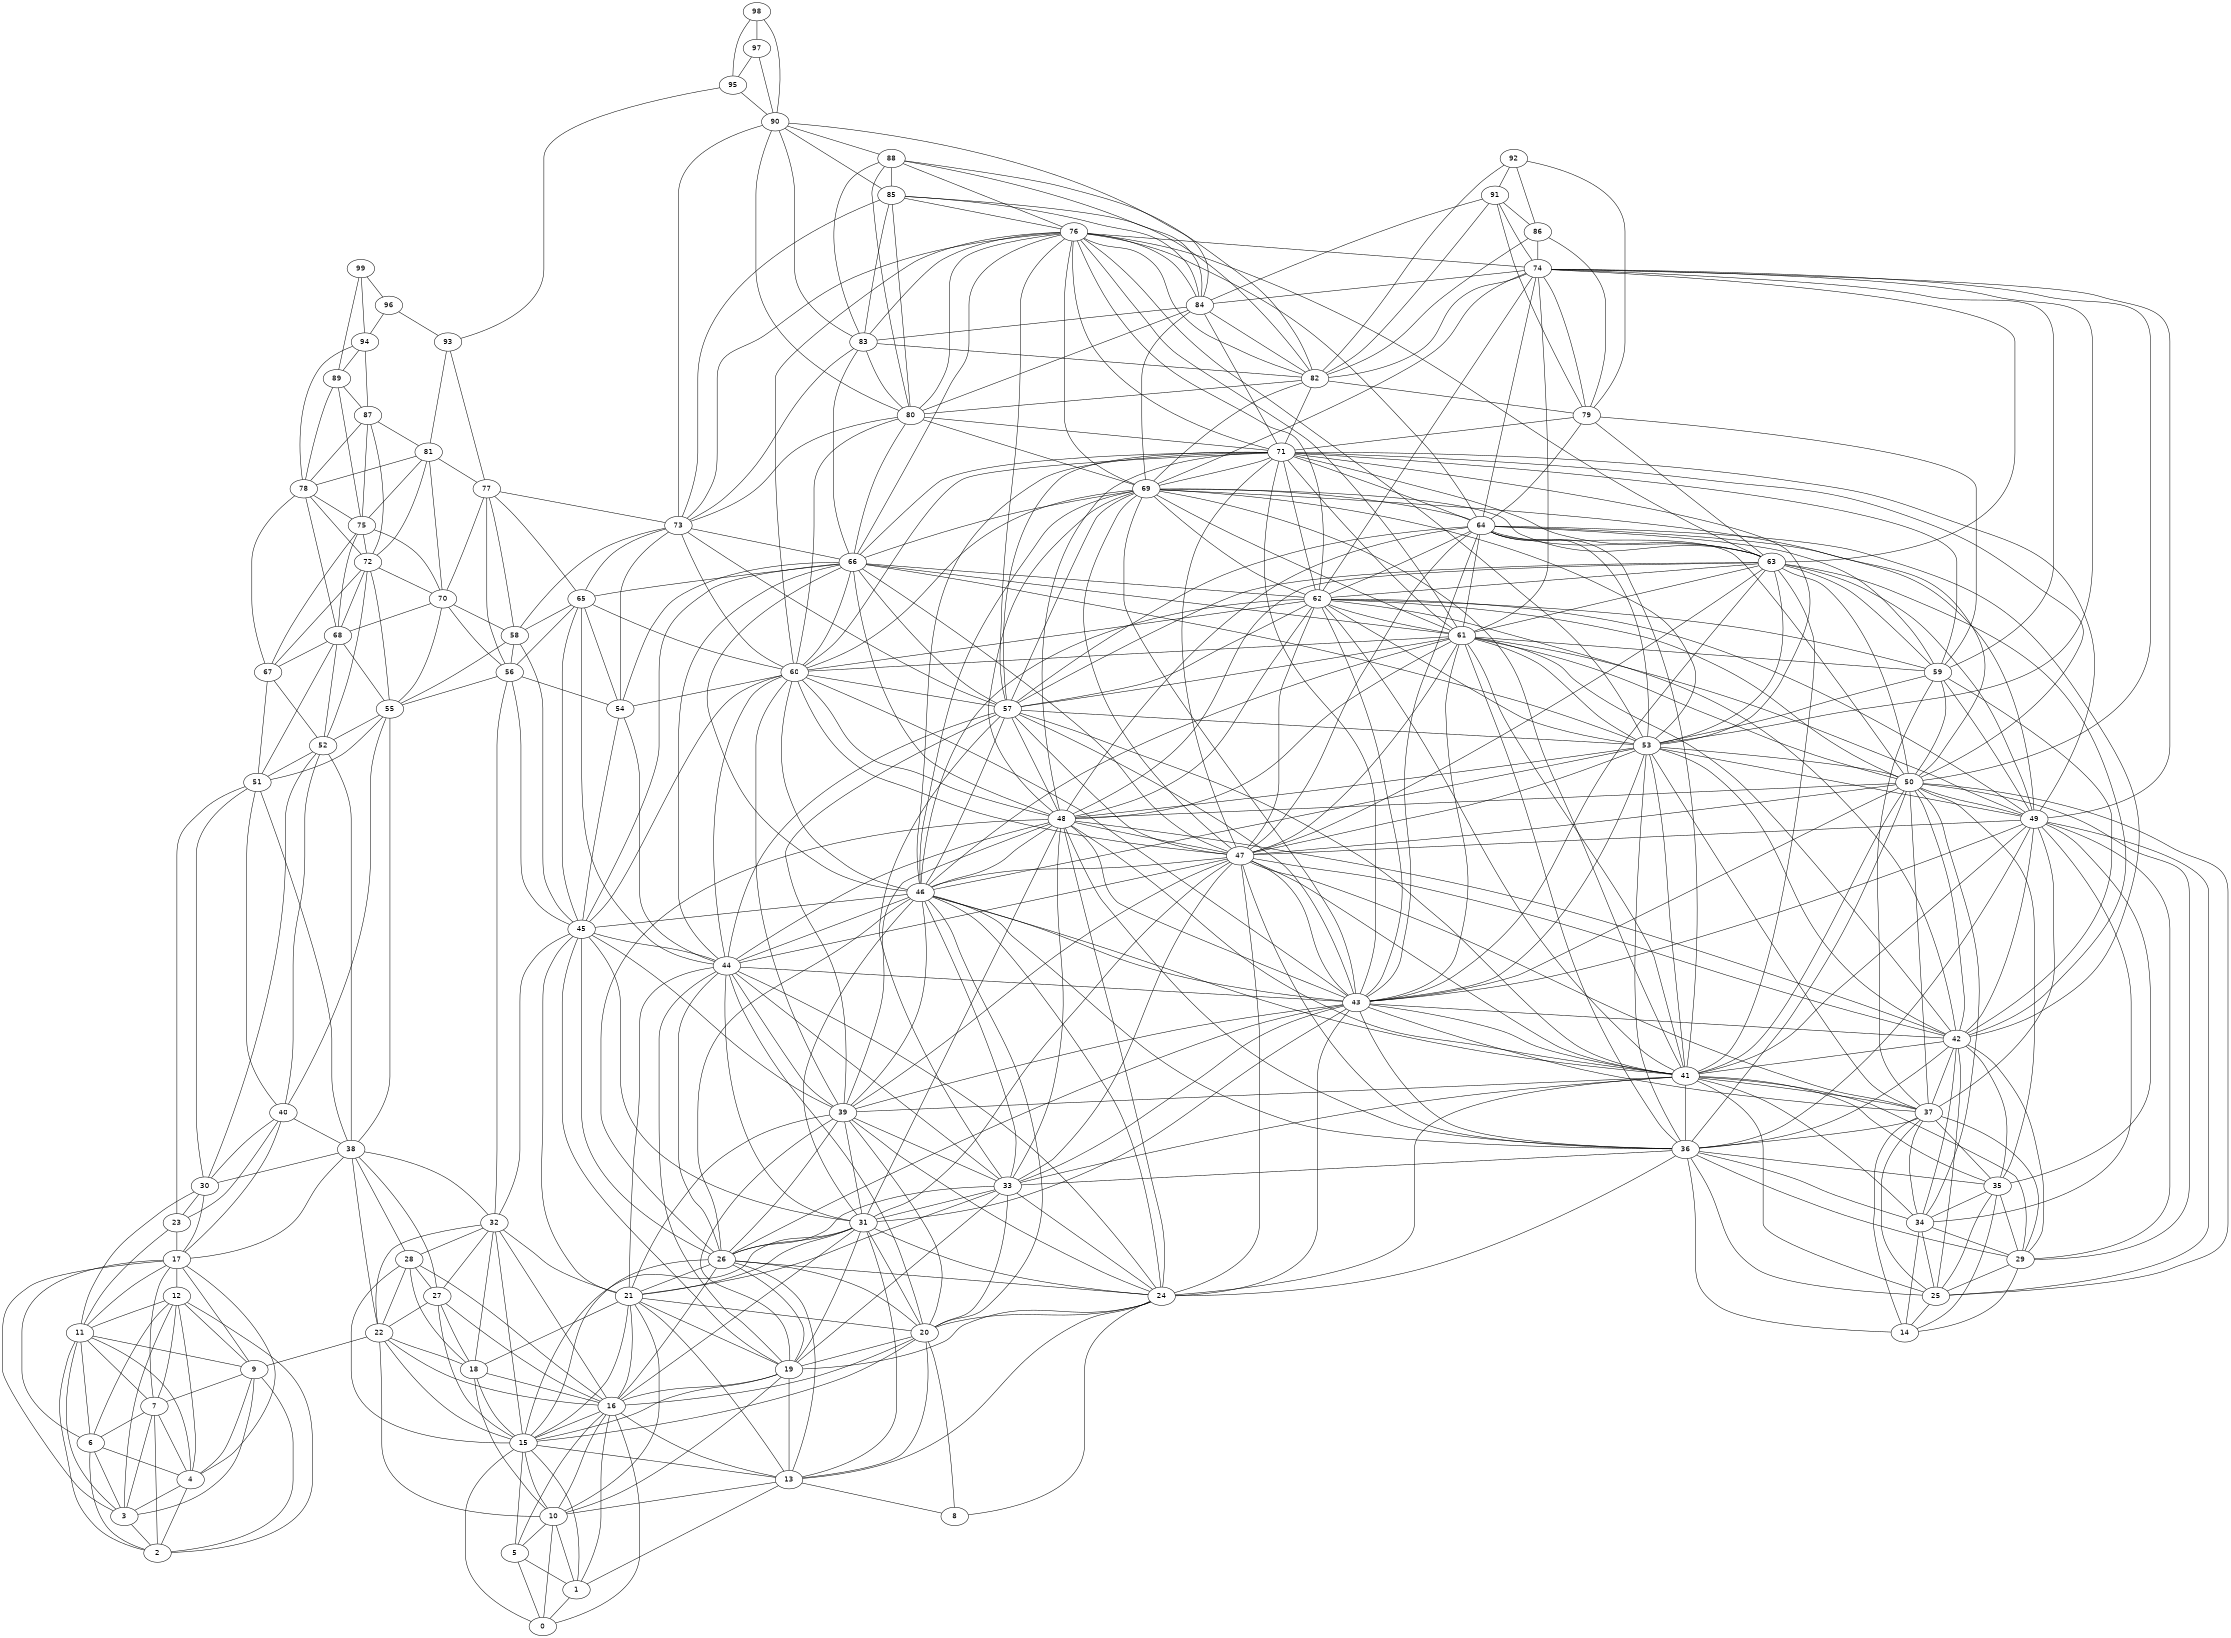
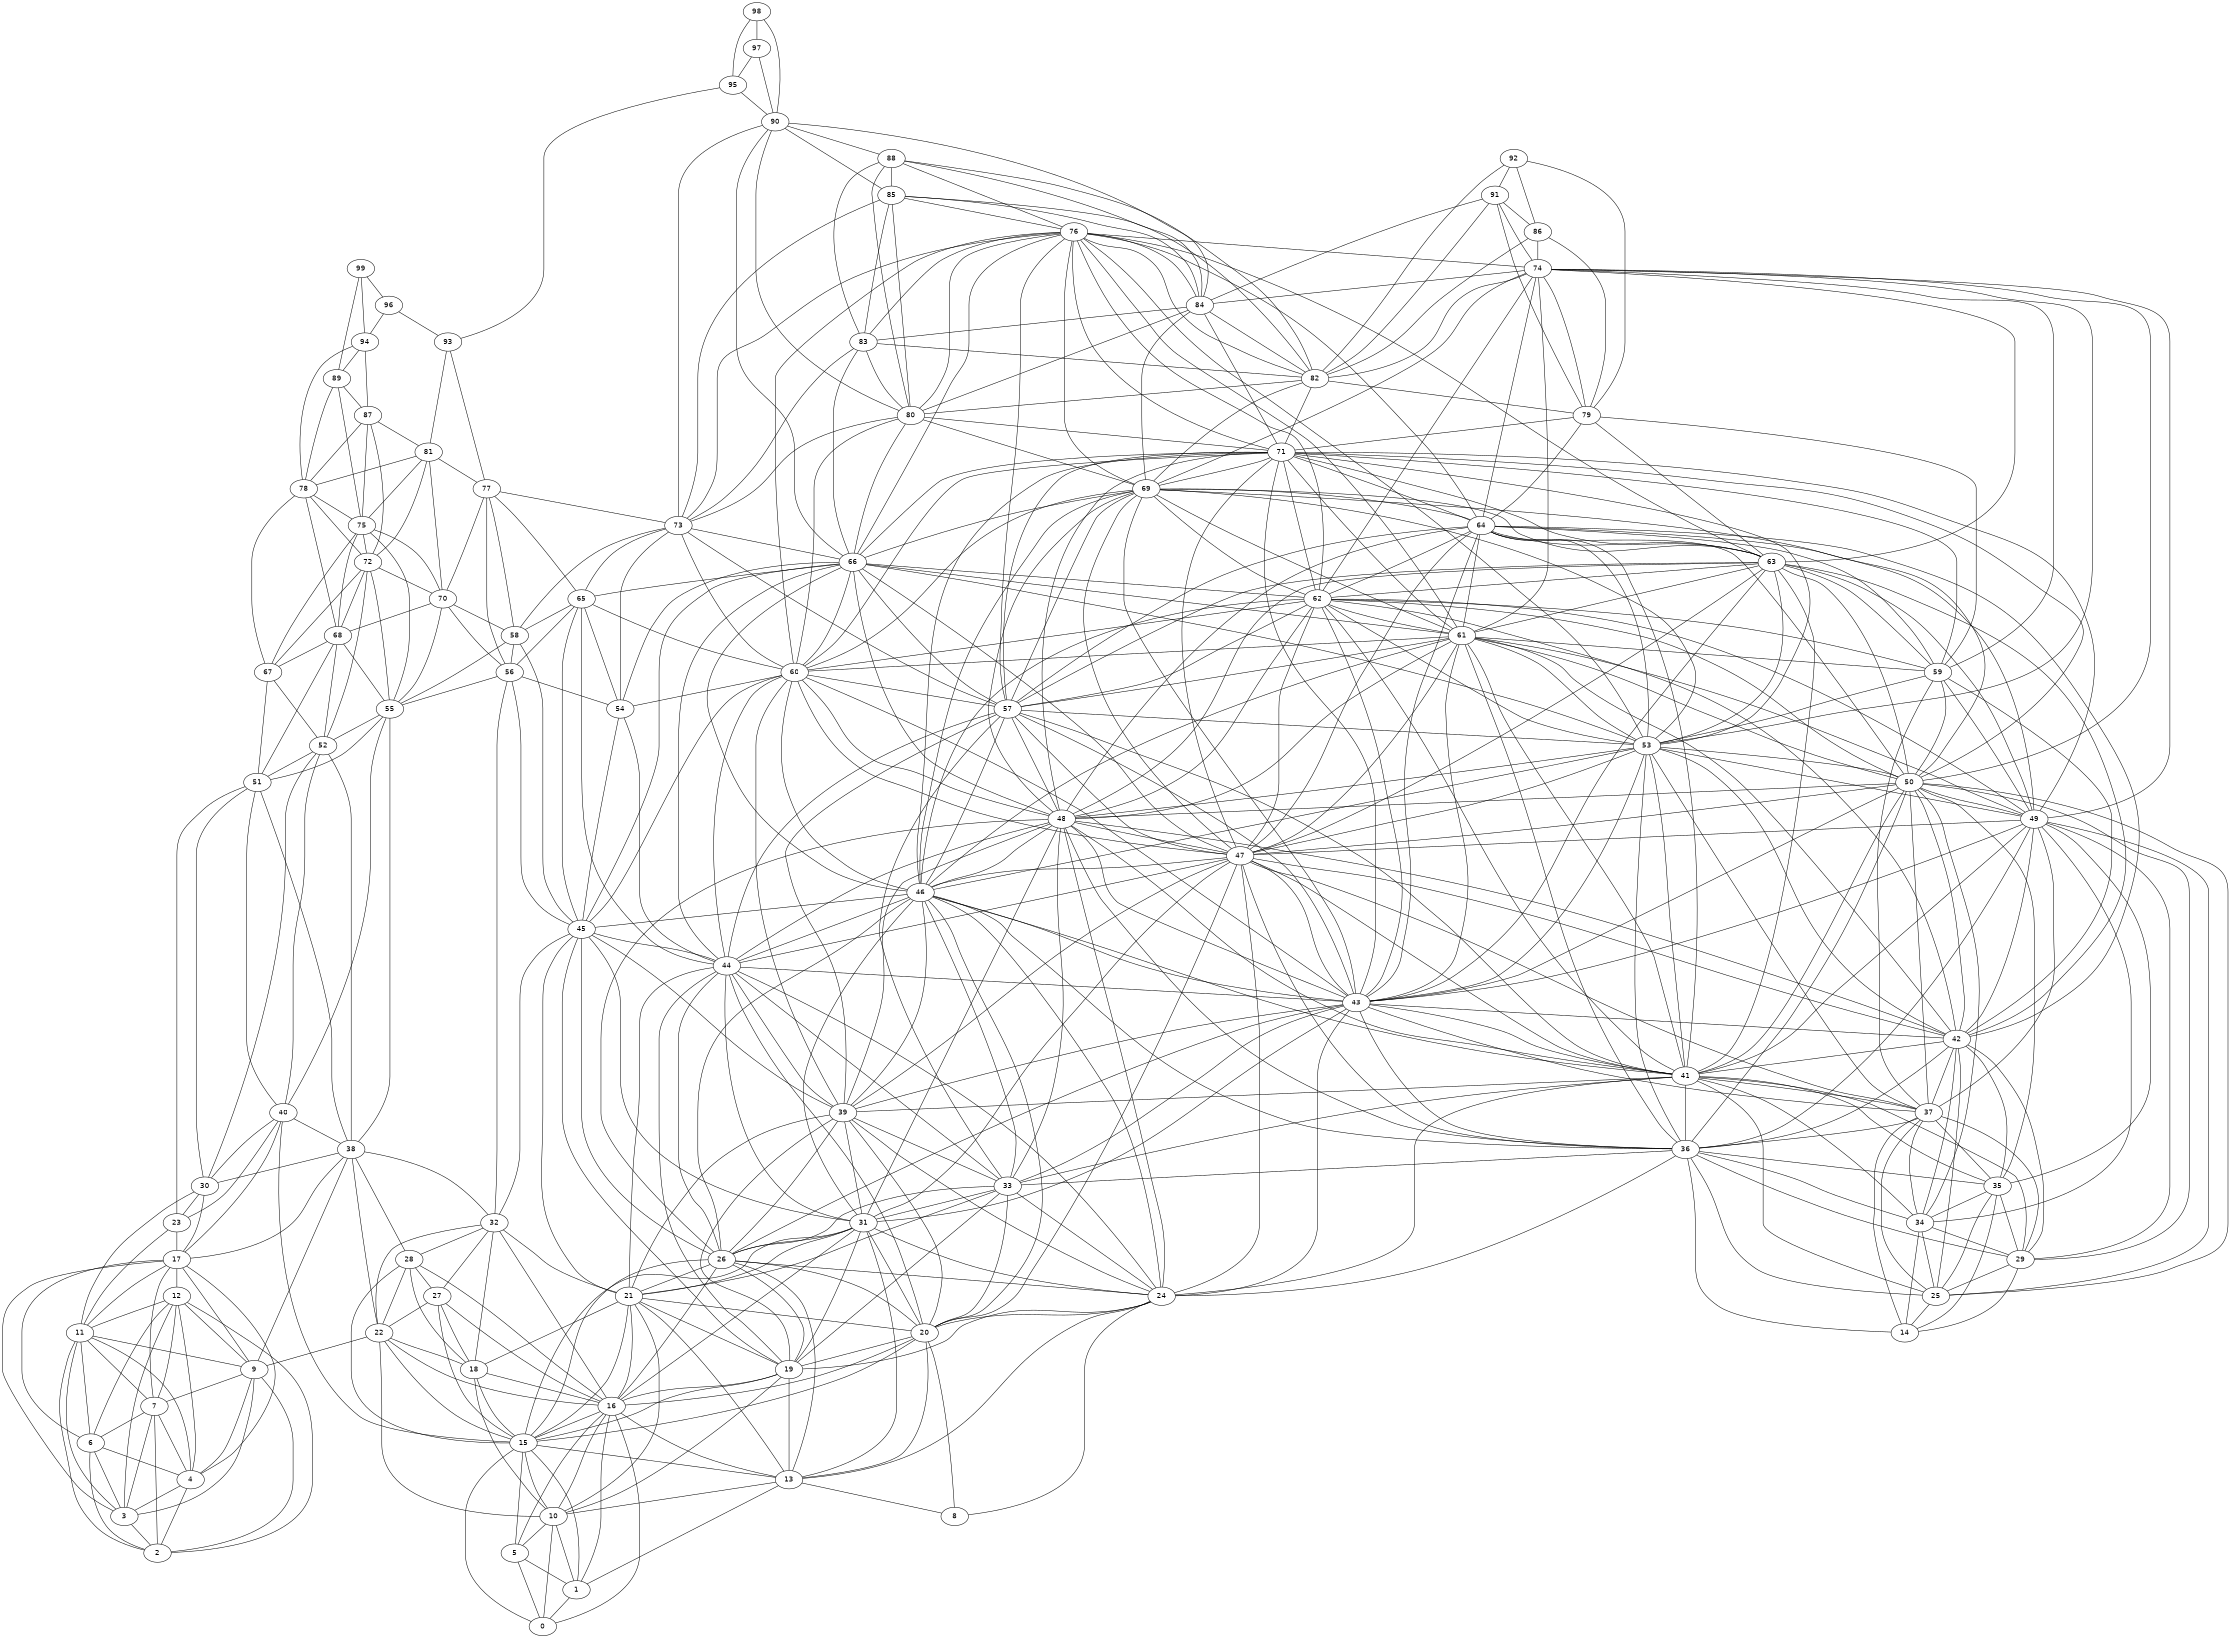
edge "90" -- "83": now "90" -- "66"
edge "75" -- "55": added
edge "69" -- "41": removed
edge "47" -- "33": now "47" -- "20"
edge "38" -- "27": now "38" -- "9"
edge "32" -- "15": now "40" -- "15"
